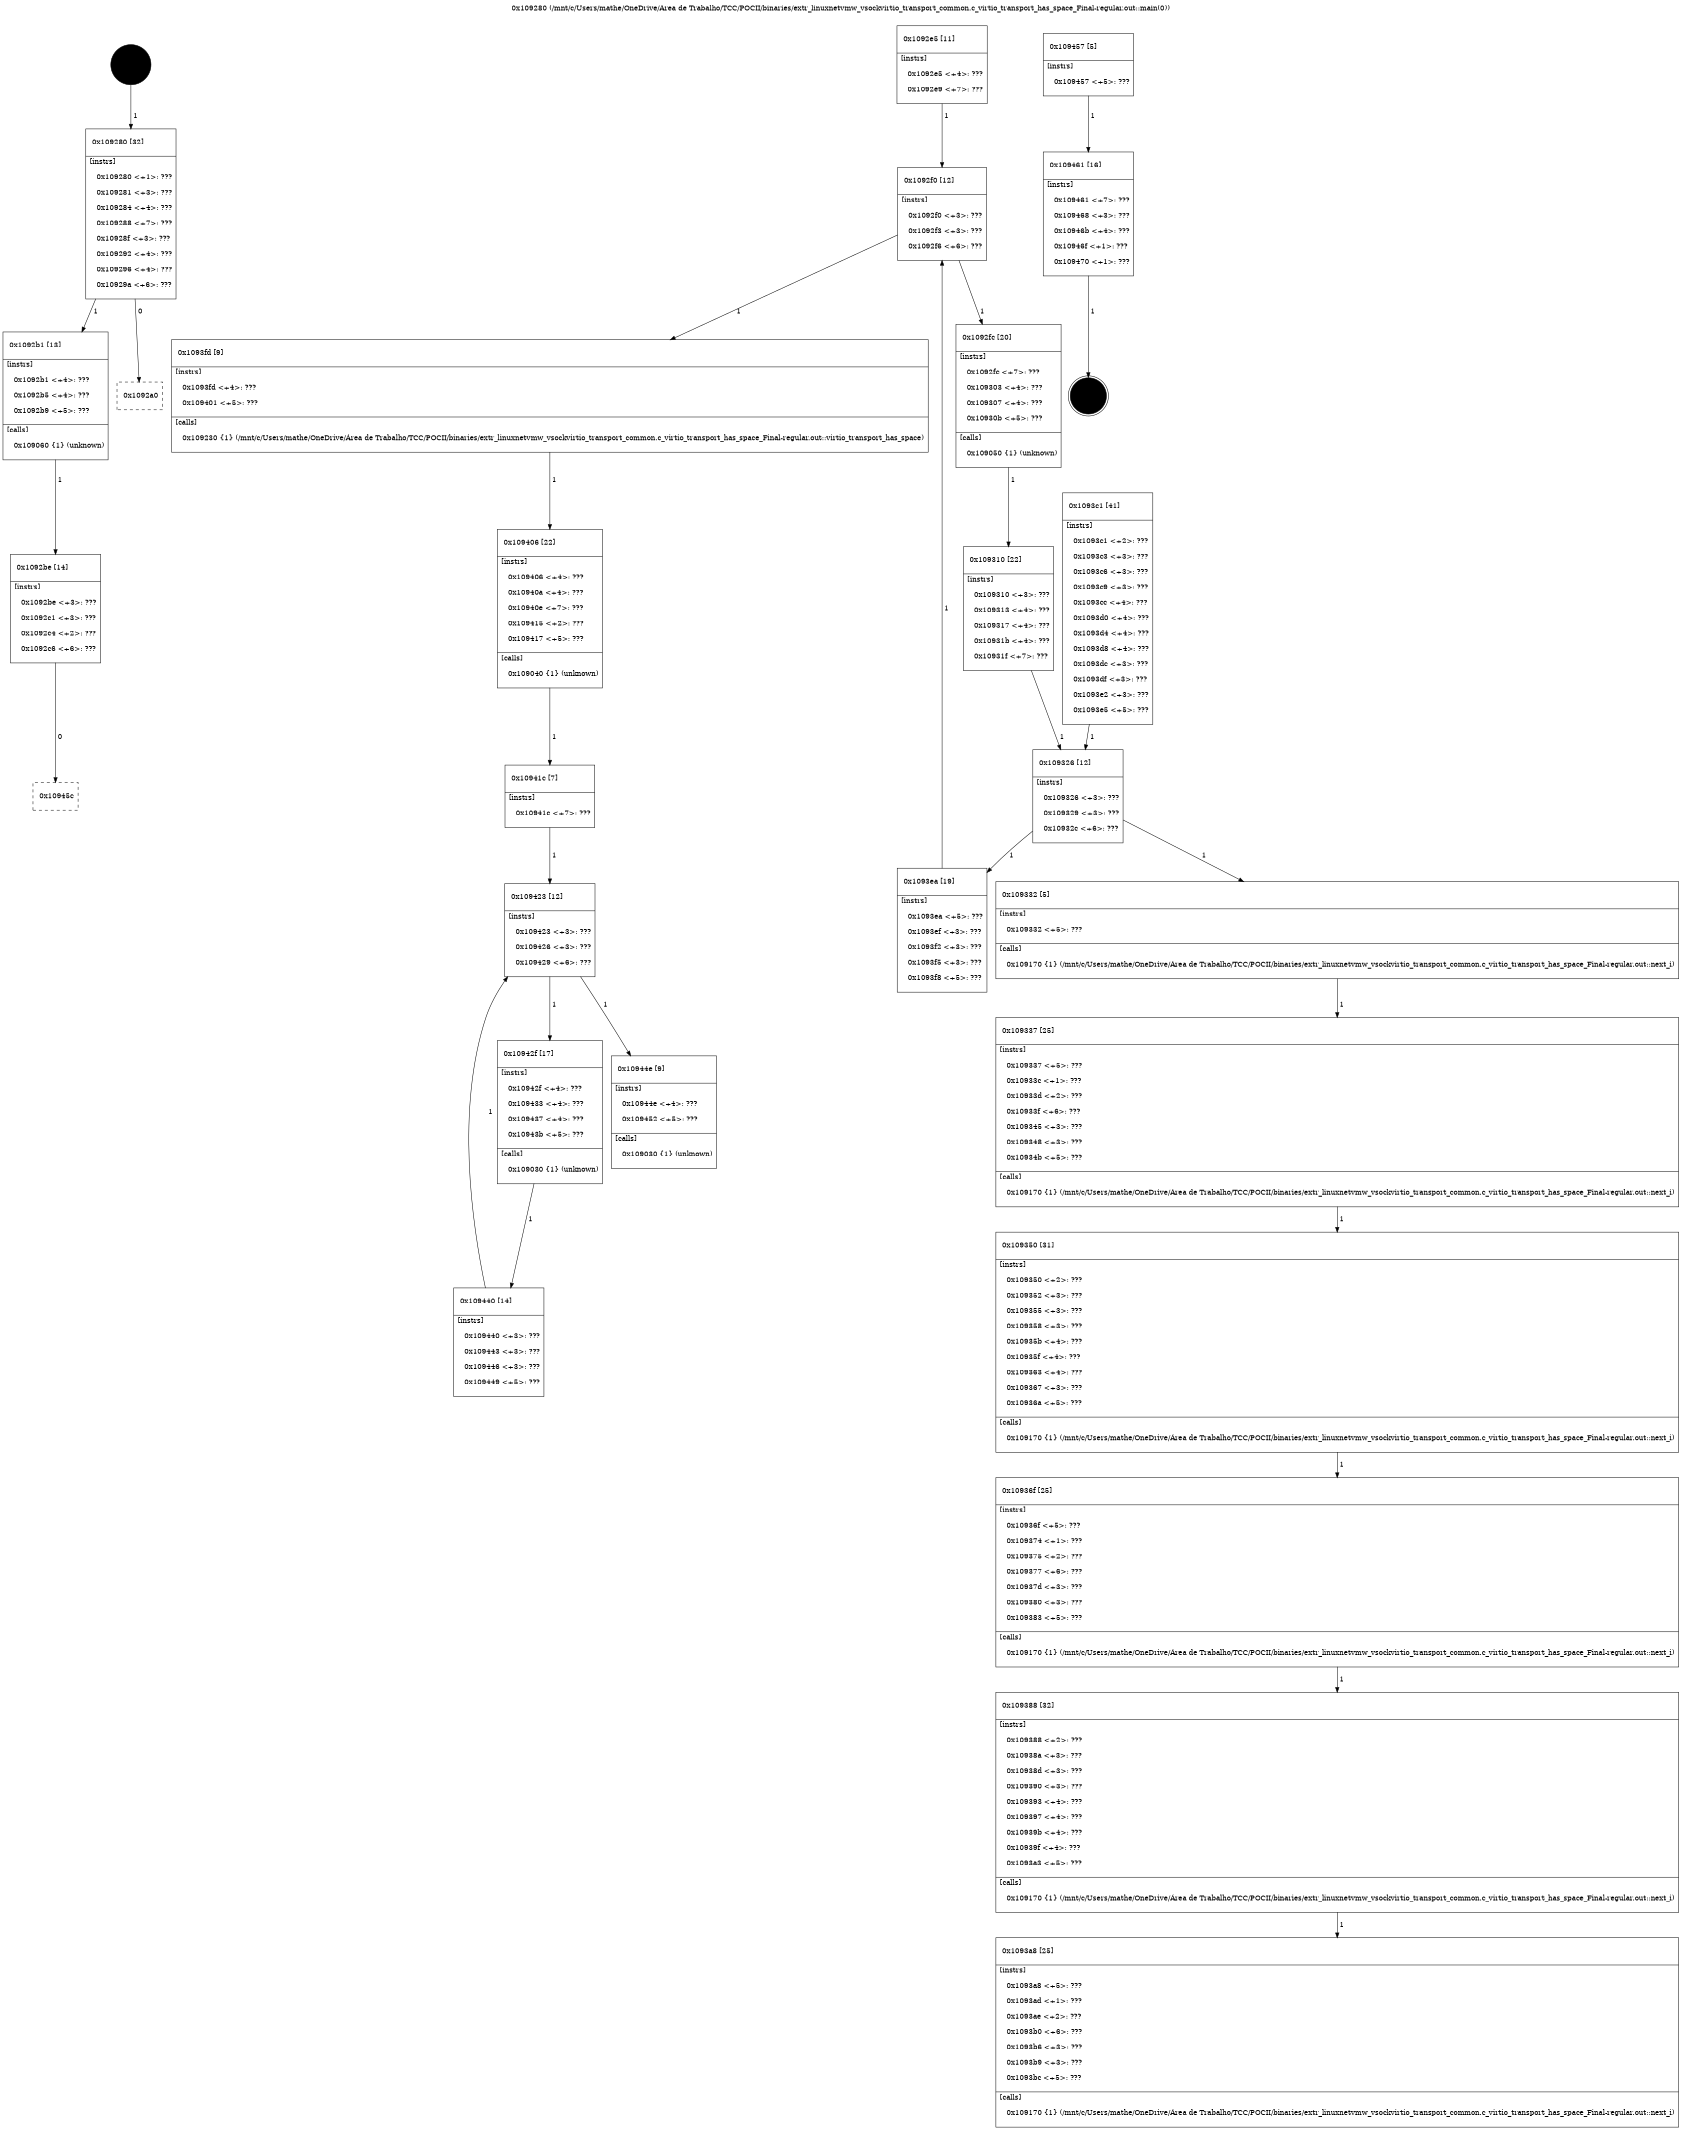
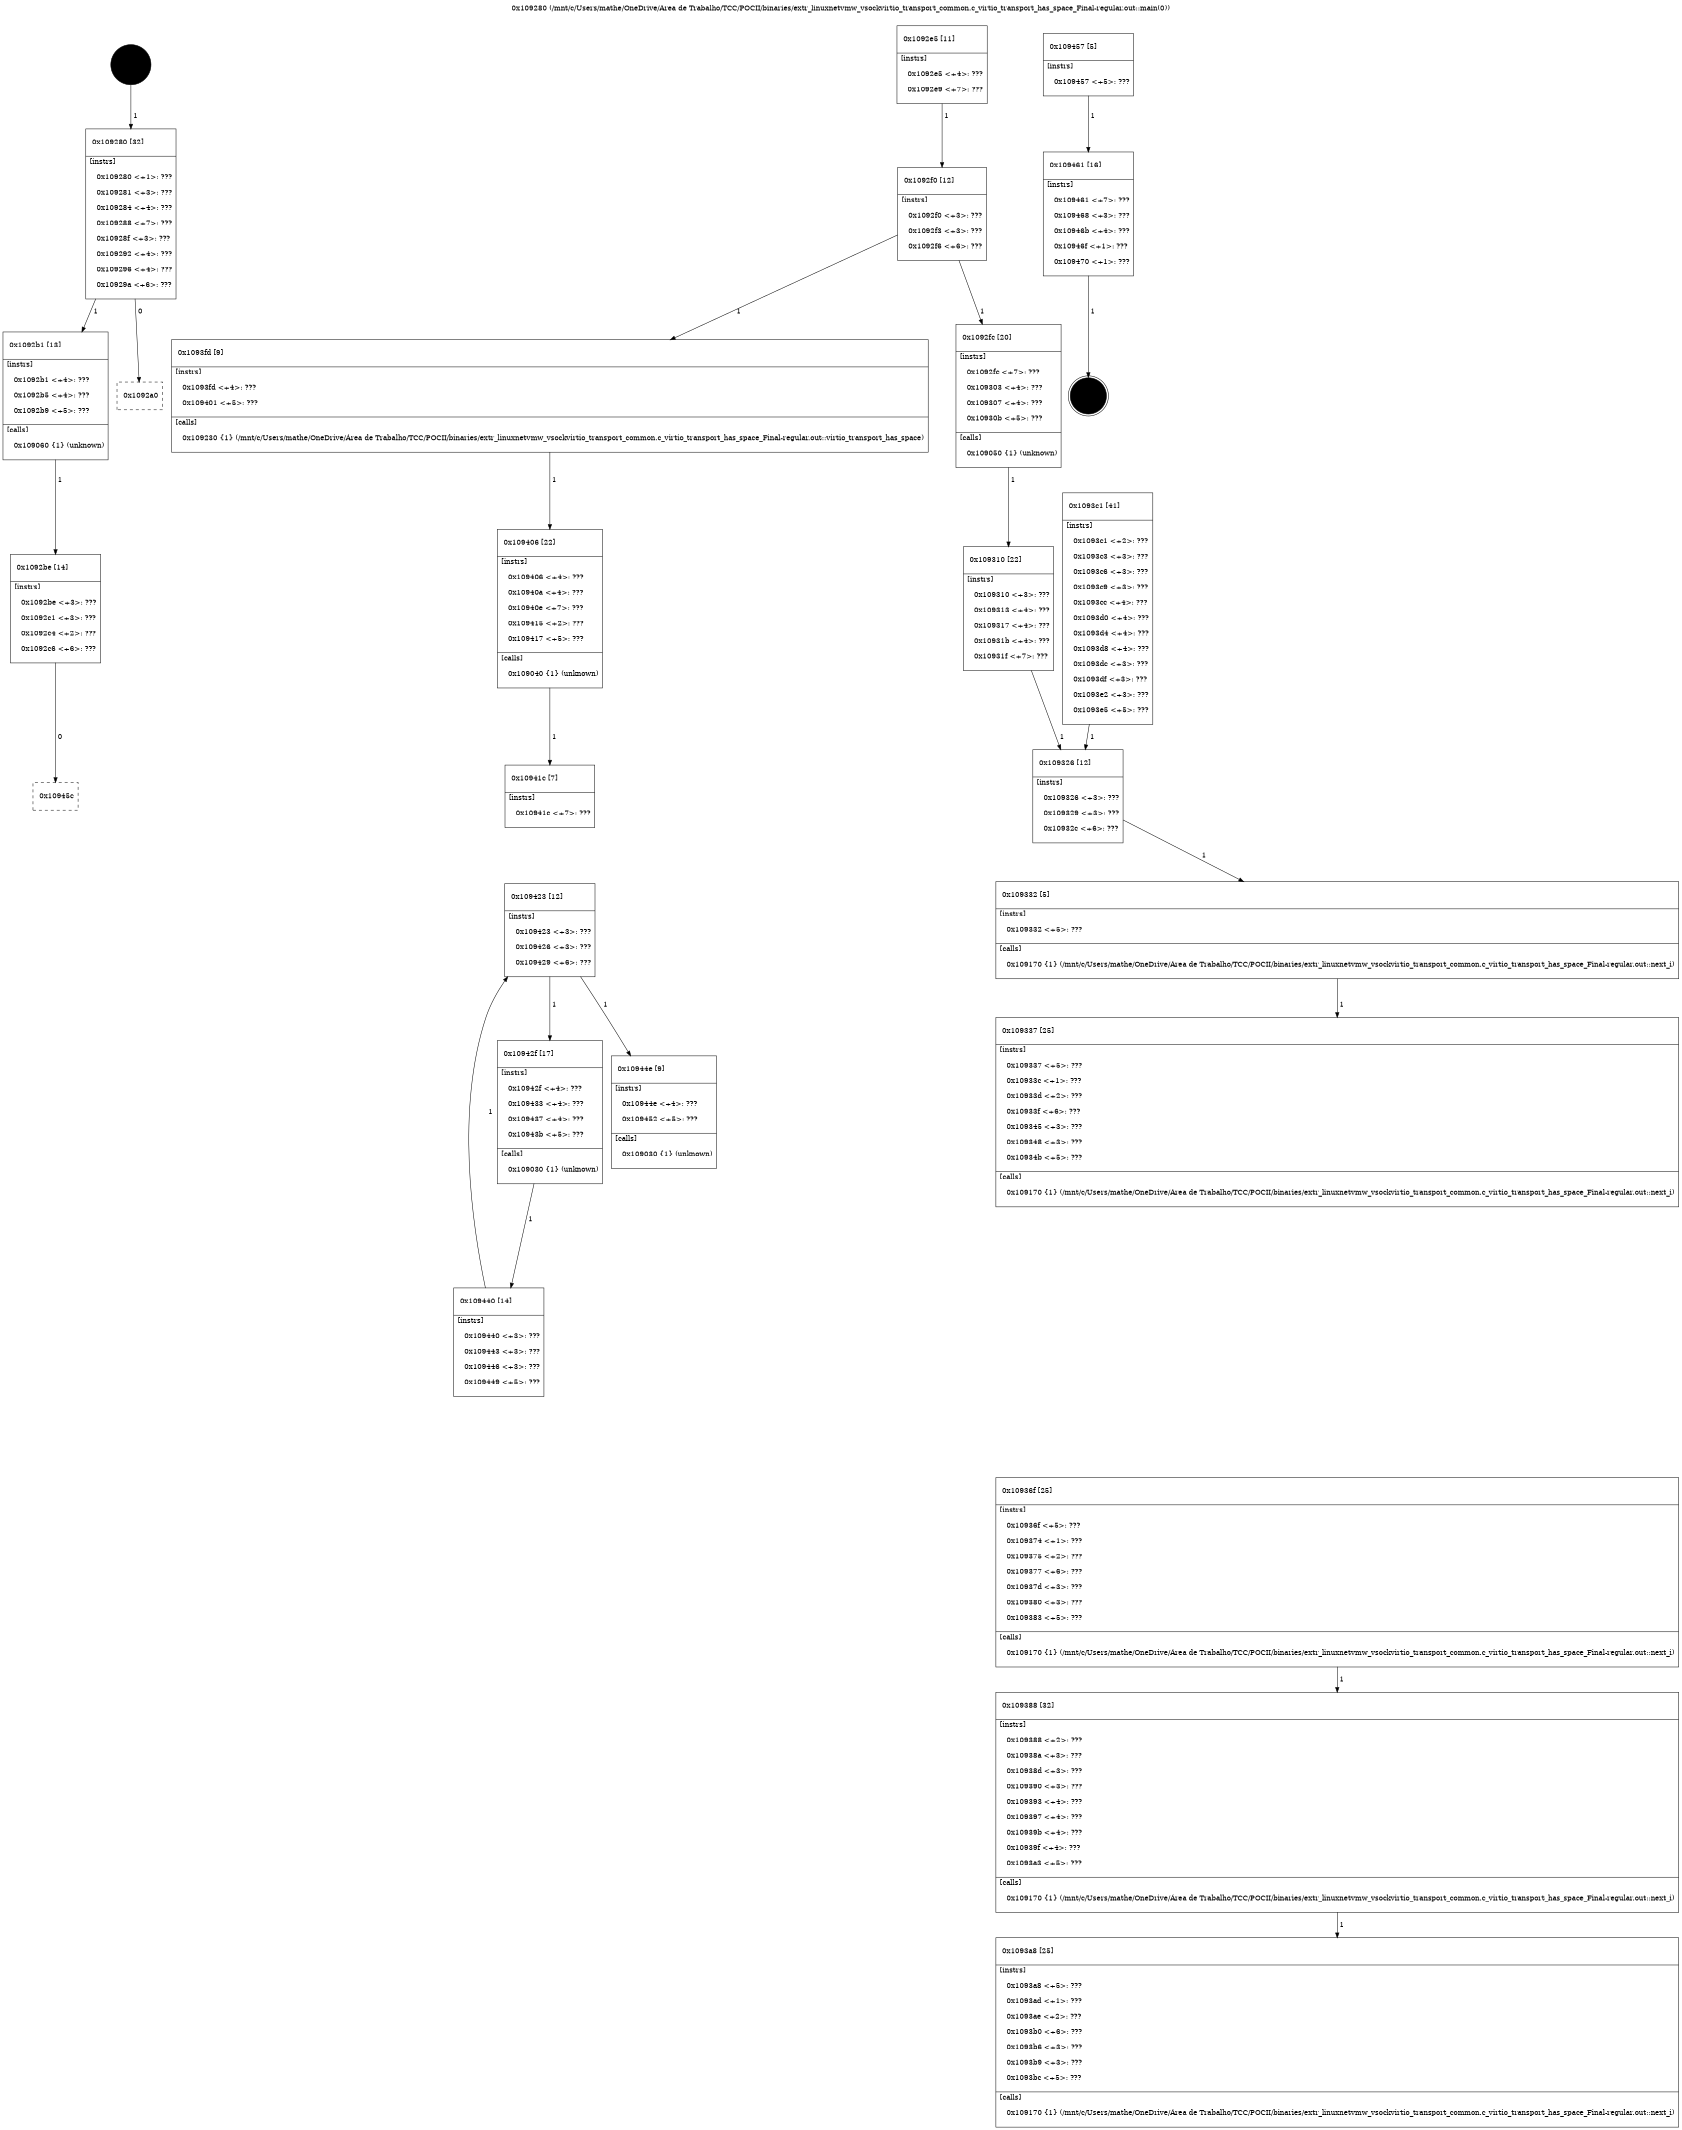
edge "0x10941c [7]" -> "0x109423 [12]": removed, label "1"
node "0x1093ea [19]": removed
node "0x109350 [31]": removed
